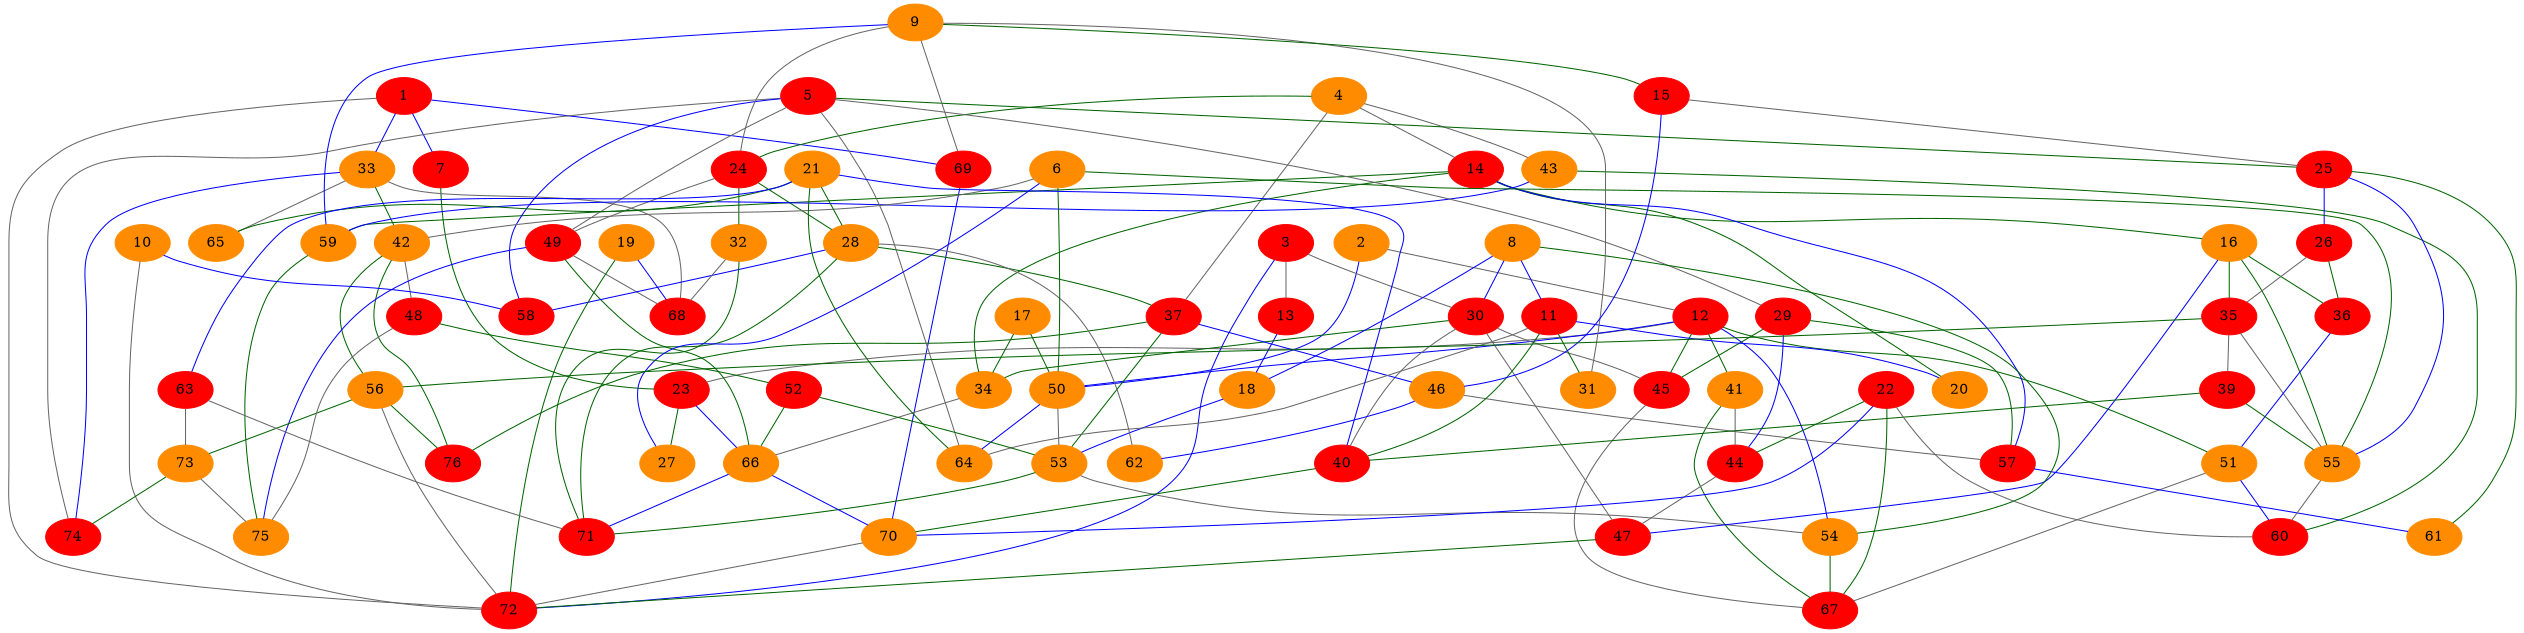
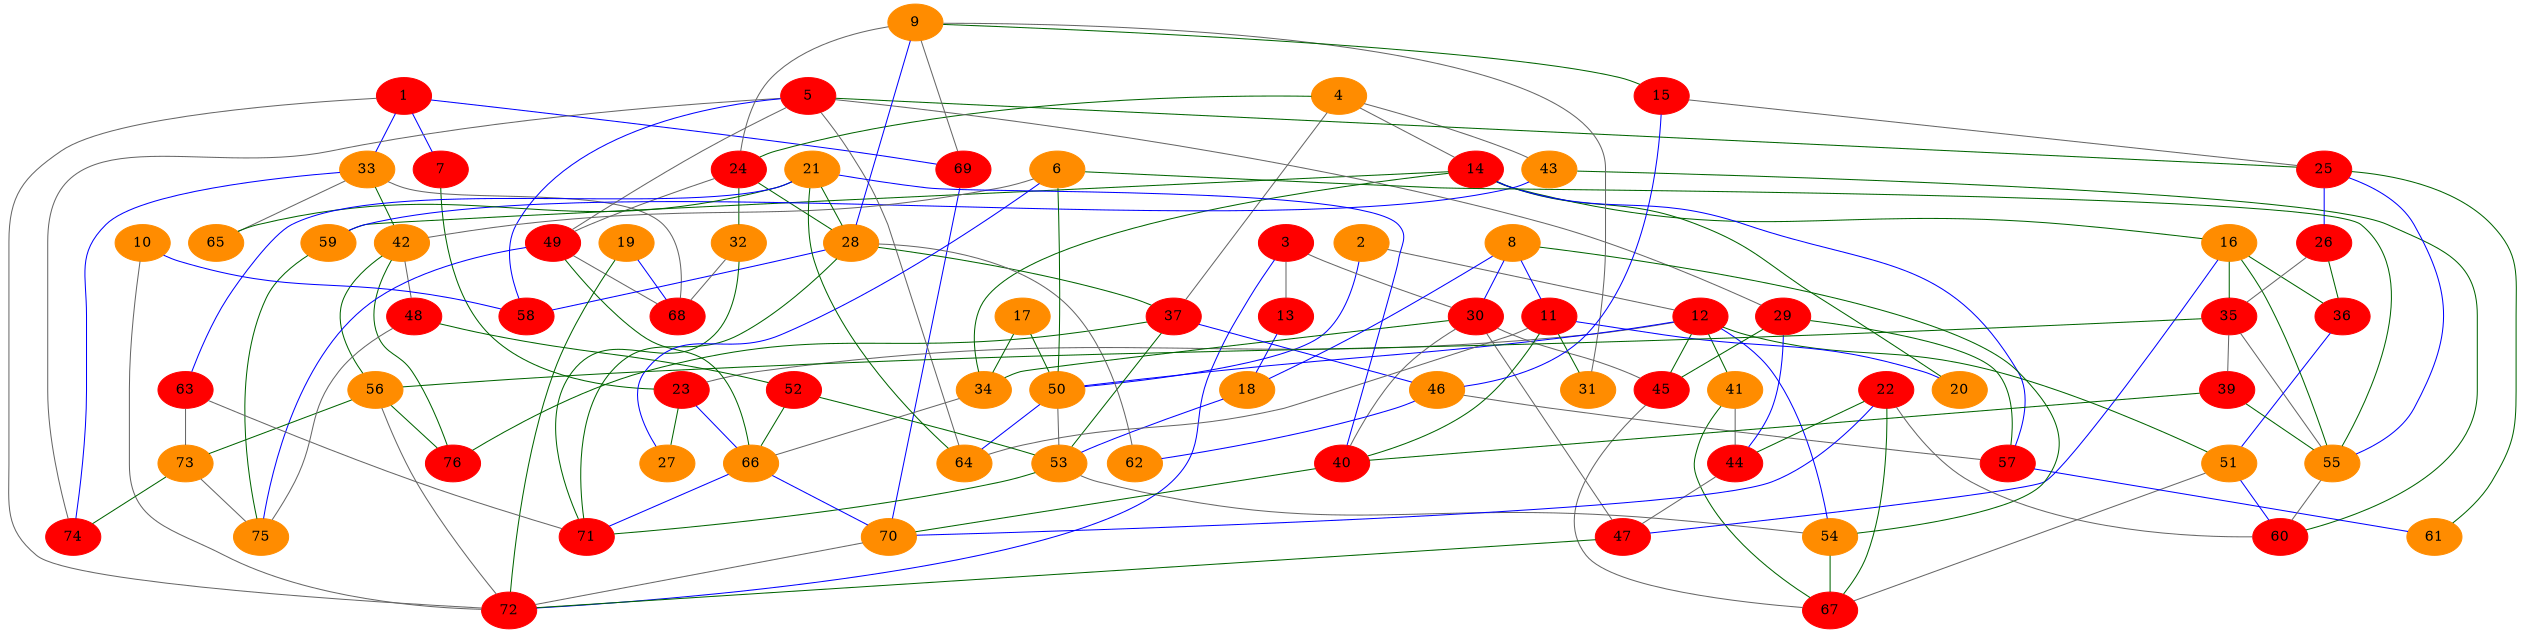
edge "9" -- "59": now "9" -- "28"
